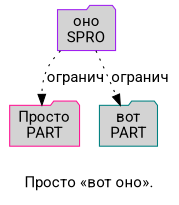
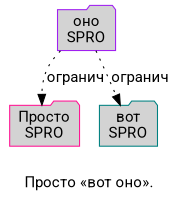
node "Просто PART": label "Просто PART" -> "Просто SPRO"
node "вот PART": label "вот PART" -> "вот SPRO"
